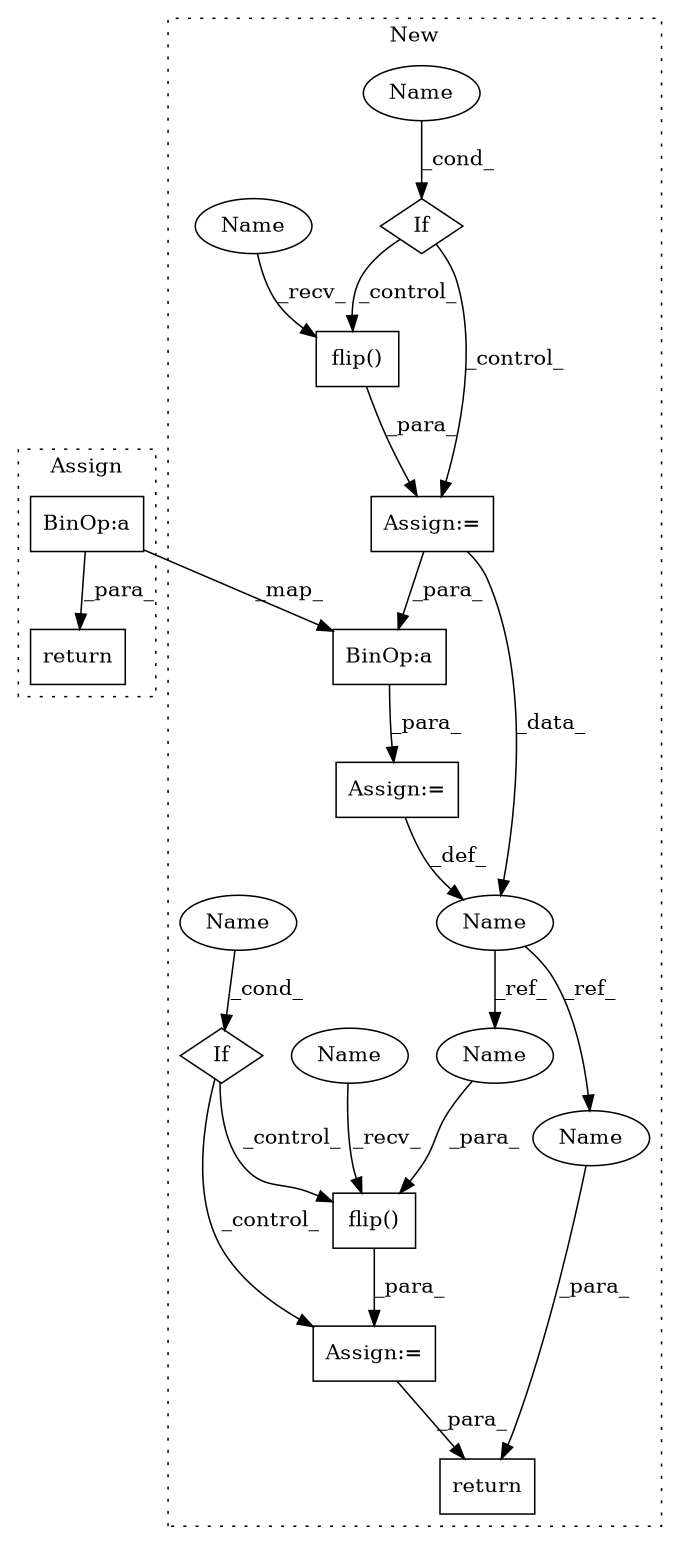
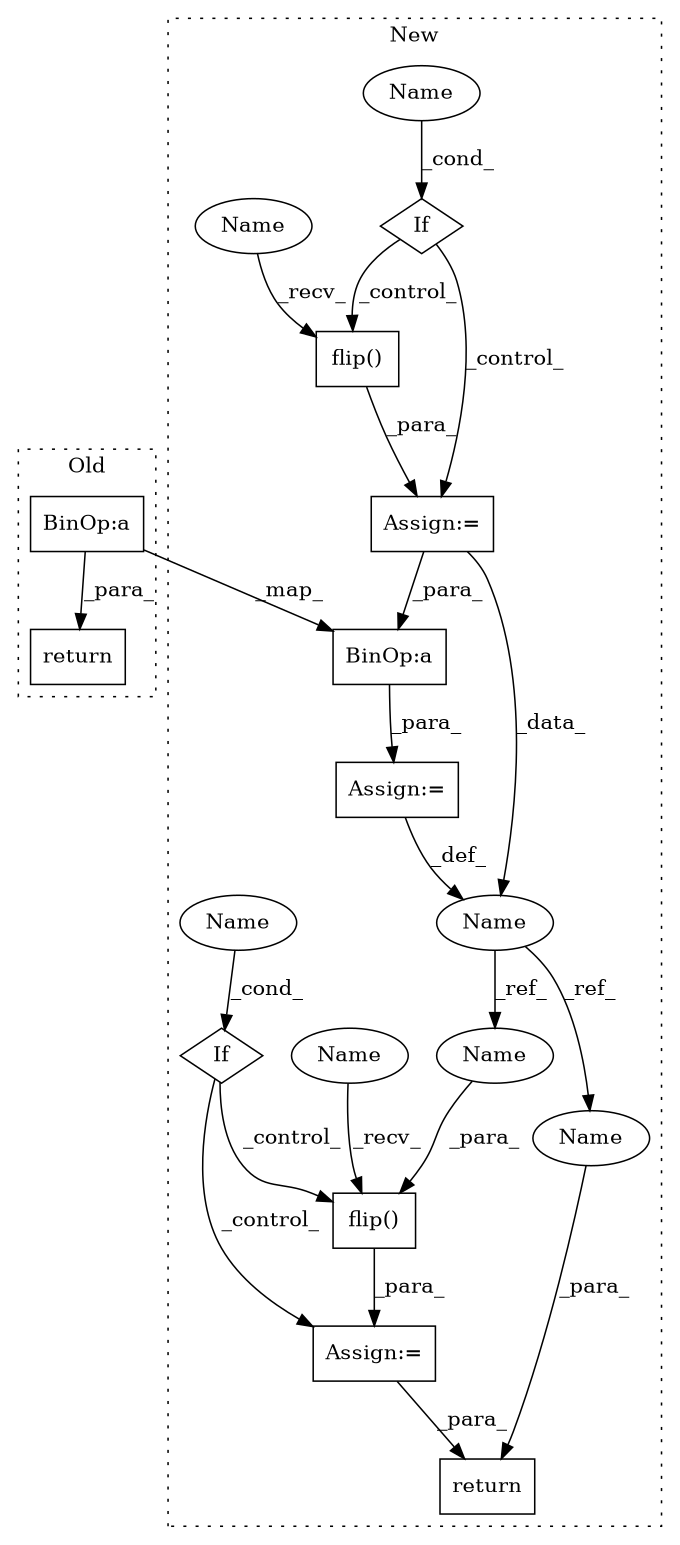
cluster "Assign": label "Assign" -> "Old"
